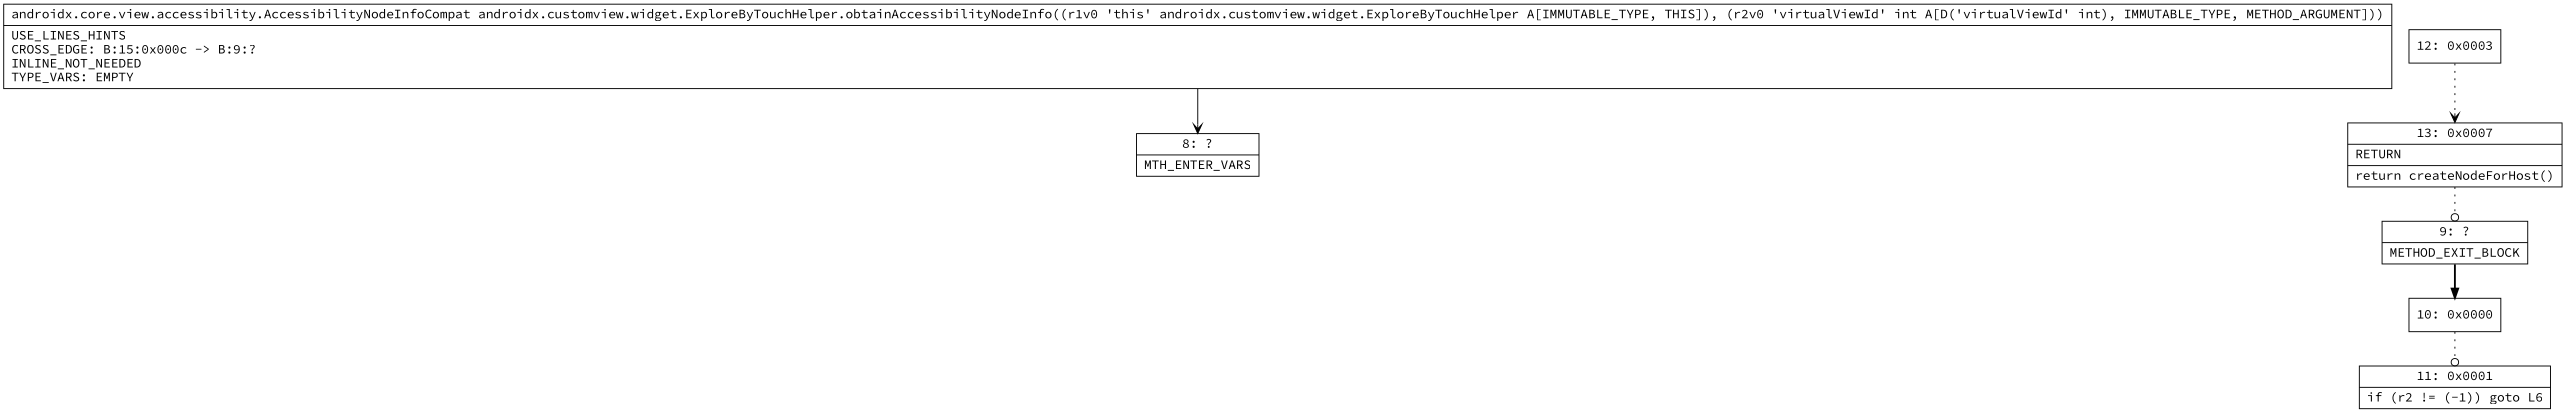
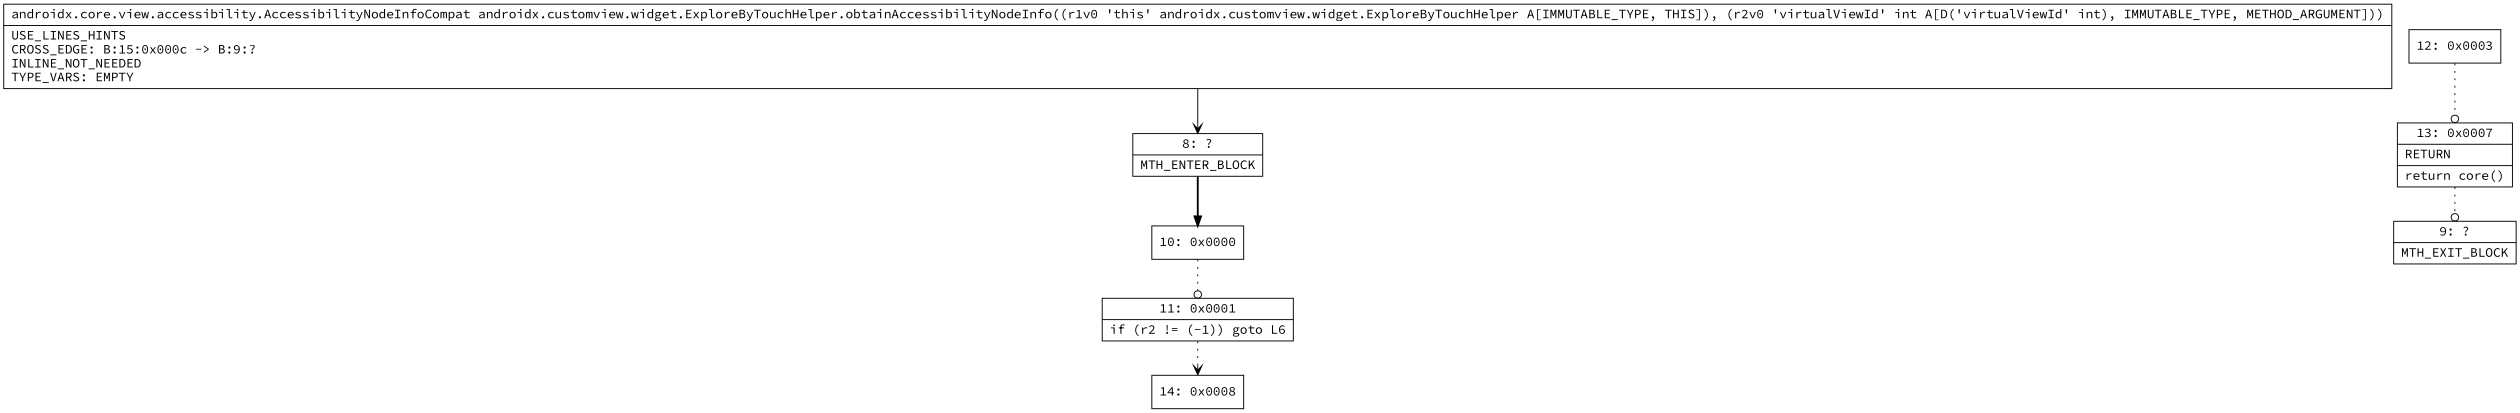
edge "12: 0x0003" -> "13: 0x0007": arrowhead vee -> odot
node "8: ?": text "MTH_ENTER_VARS" -> "MTH_ENTER_BLOCK"
node "13: 0x0007": text "return createNodeForHost()" -> "return core()"
node "9: ?": text "METHOD_EXIT_BLOCK" -> "MTH_EXIT_BLOCK"
edge "9: ?" -> "10: 0x0000": now "8: ?" -> "10: 0x0000"
node "14: 0x0008": added
